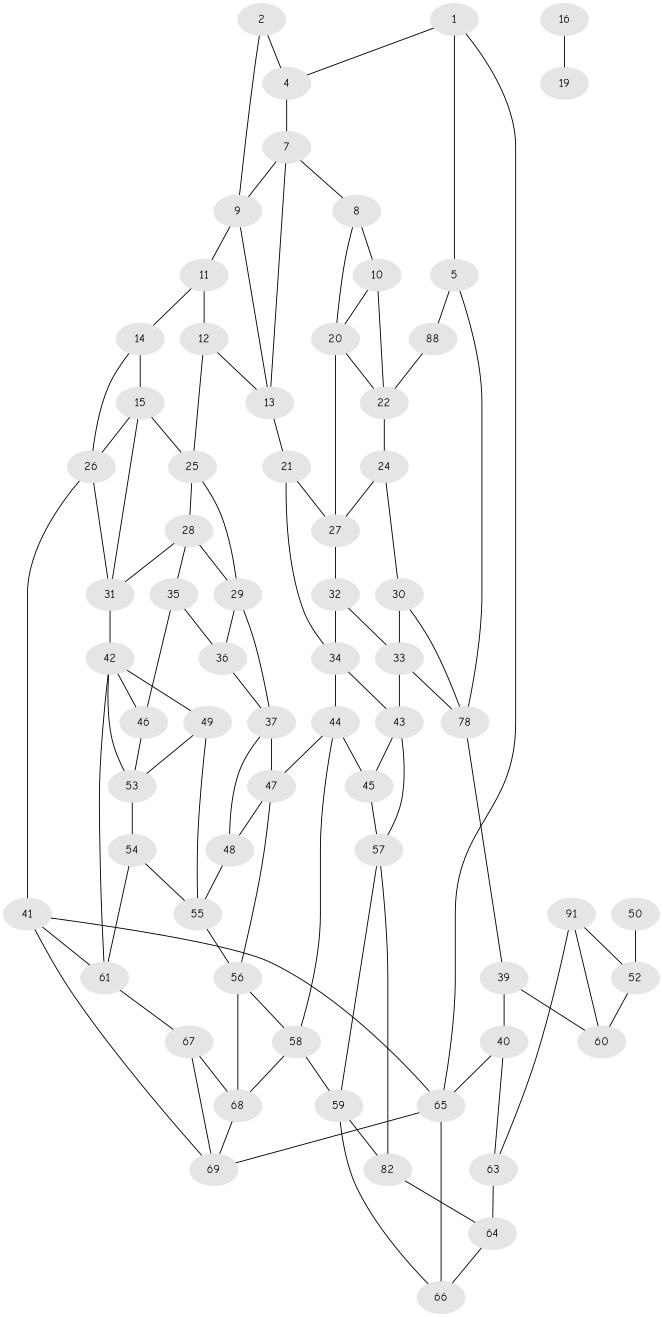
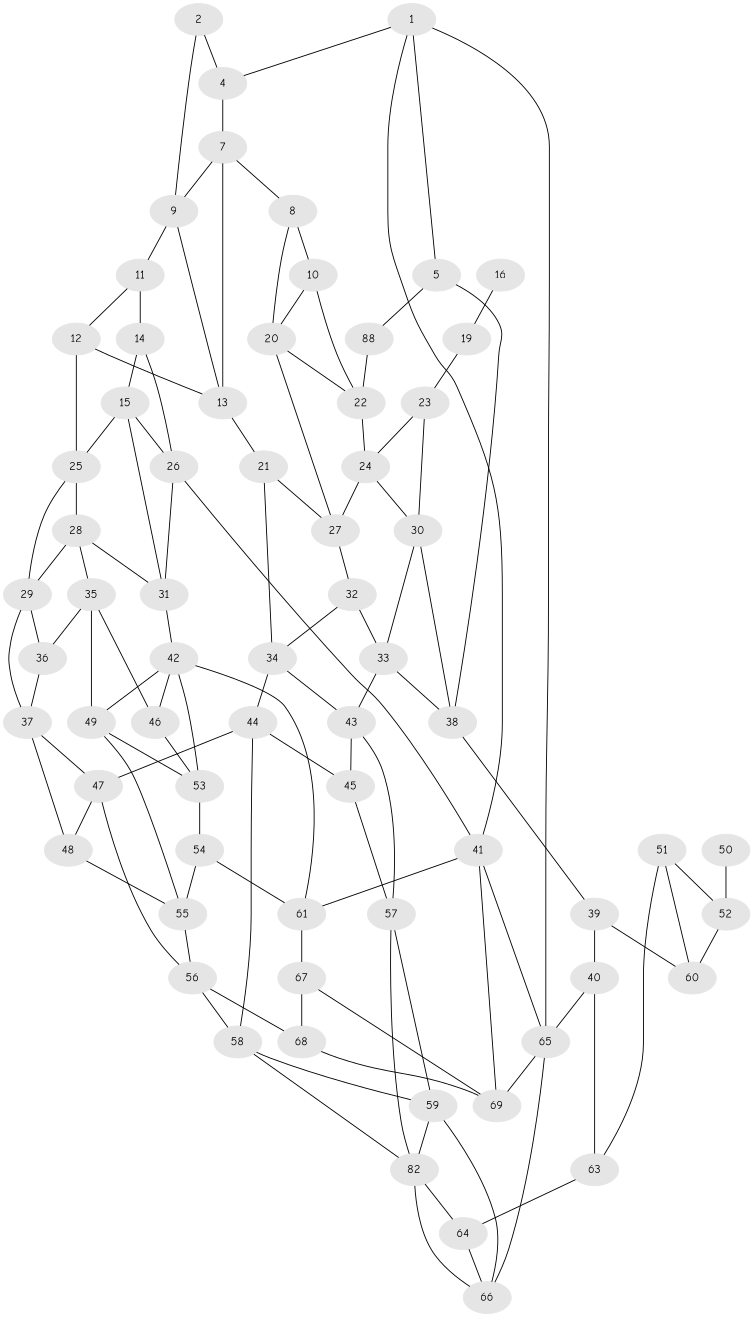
node "23": added
edge "1" -- "41": added
edge "35" -- "49": added
node "78": label "78" -> "38"
node "91": label "91" -> "51"
edge "58" -- "68": now "58" -- "82"
edge "82" -- "66": added
